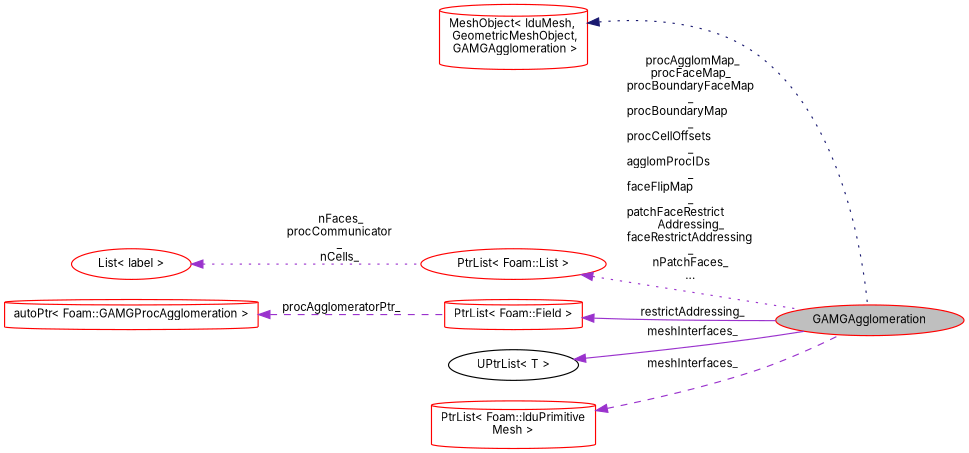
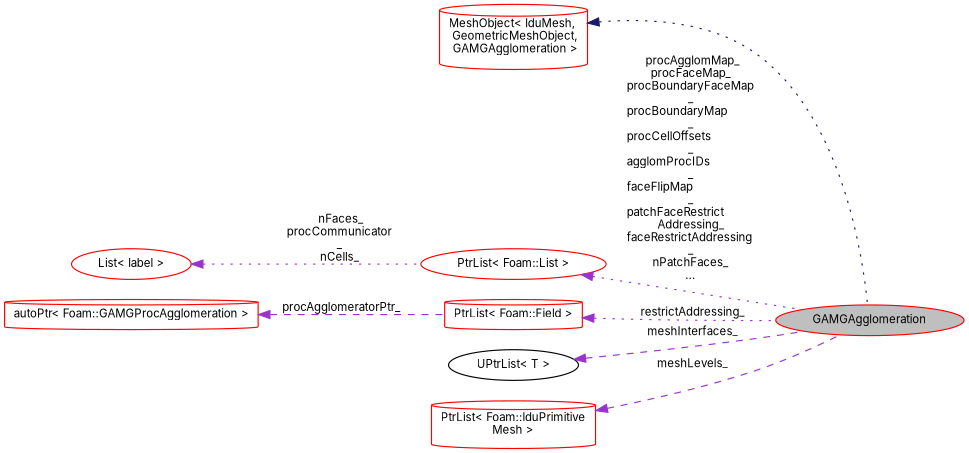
edge "GAMGAgglomeration" -> "PtrList< Foam::Field >": style solid -> dotted
edge "GAMGAgglomeration" -> "UPtrList< T >": style solid -> dashed
edge "GAMGAgglomeration" -> "PtrList< Foam::lduPrimitive Mesh >": label " meshInterfaces_" -> " meshLevels_"
